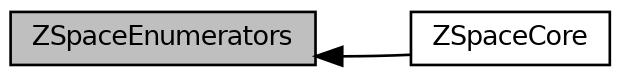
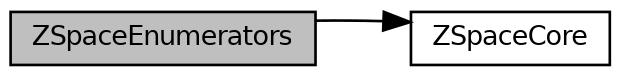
edge "ZSpaceCore" -> "ZSpaceEnumerators": reversed
